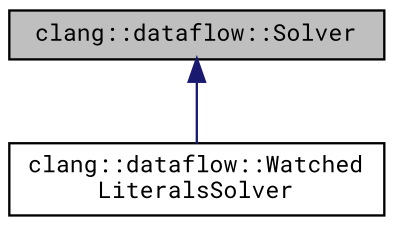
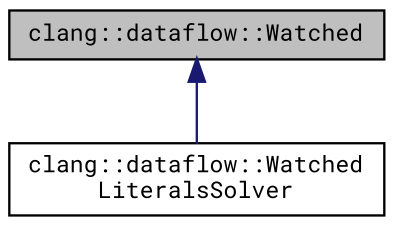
node "clang::dataflow::Solver": label "clang::dataflow::Solver" -> "clang::dataflow::Watched"
